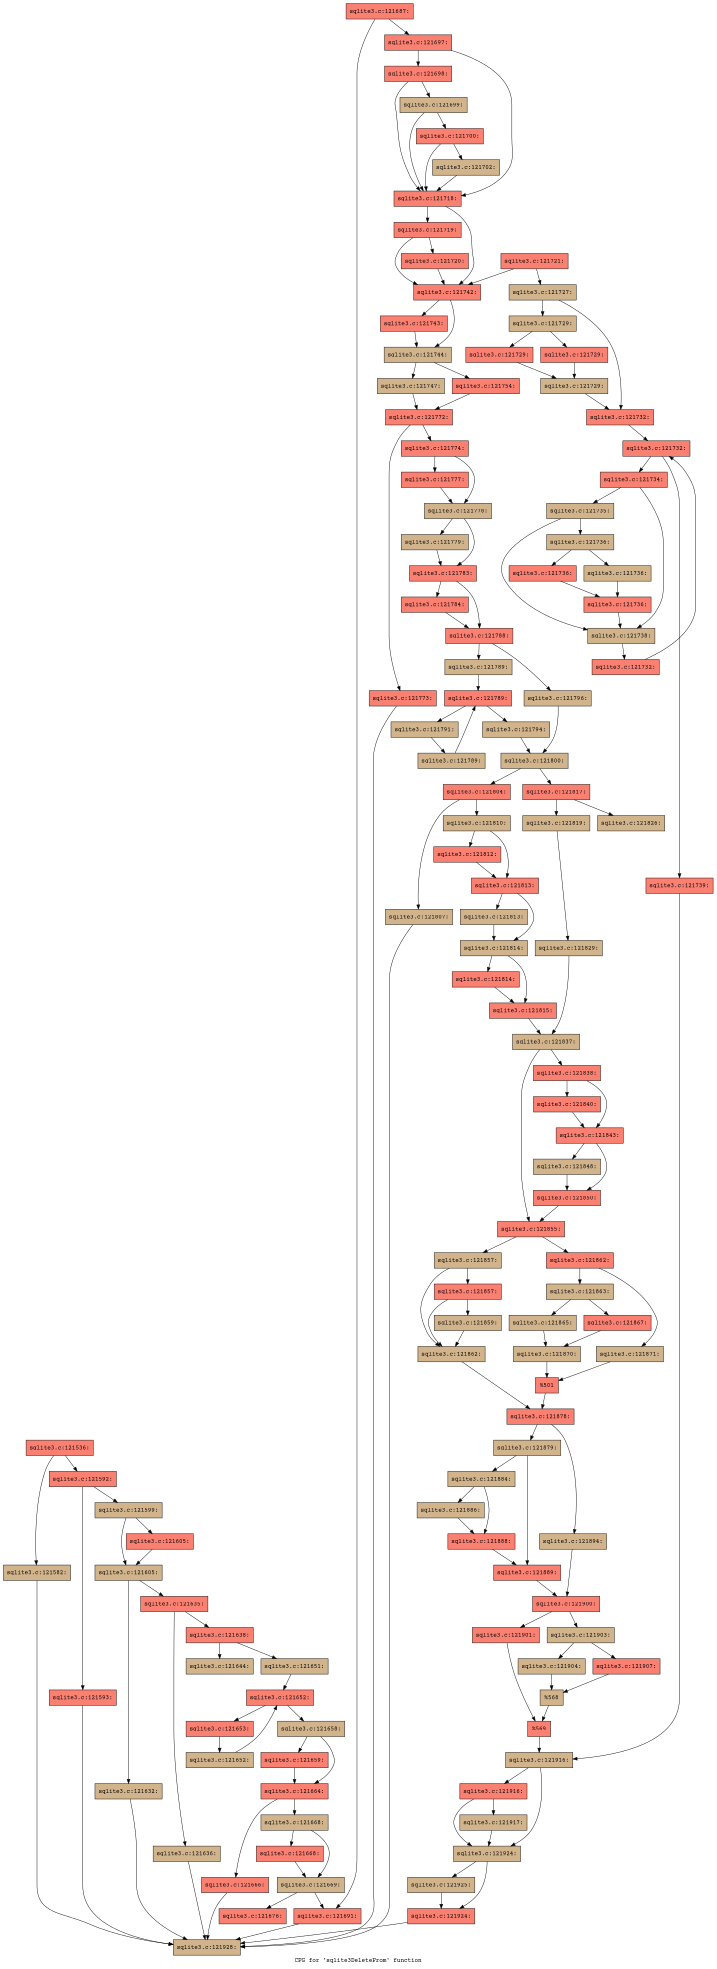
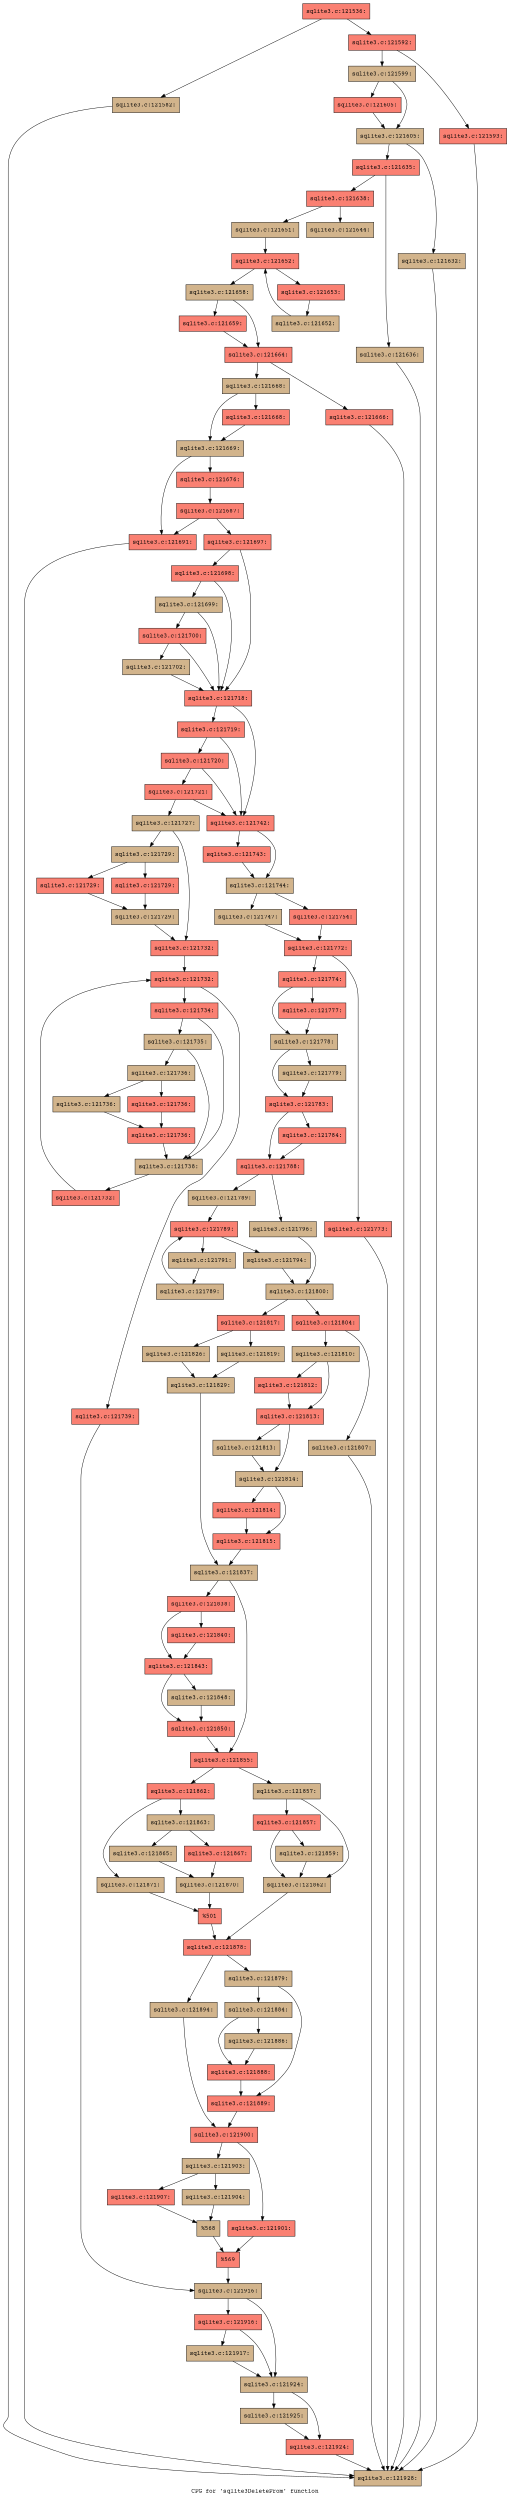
edge "sqlite3.c:121676:" -> "sqlite3.c:121687:": added
edge "sqlite3.c:121720:" -> "sqlite3.c:121721:": added
edge "sqlite3.c:121826:" -> "sqlite3.c:121829:": added
